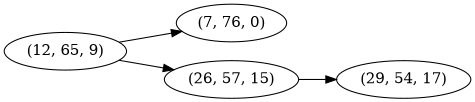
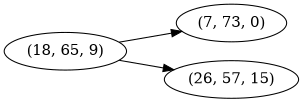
node "(7, 76, 0)": label "(7, 76, 0)" -> "(7, 73, 0)"
node "(12, 65, 9)": label "(12, 65, 9)" -> "(18, 65, 9)"
node "(29, 54, 17)": removed
